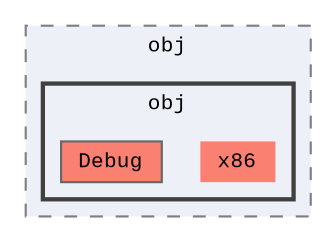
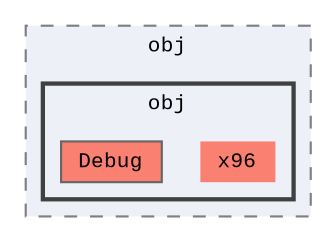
node "x86": label "x86" -> "x96"
